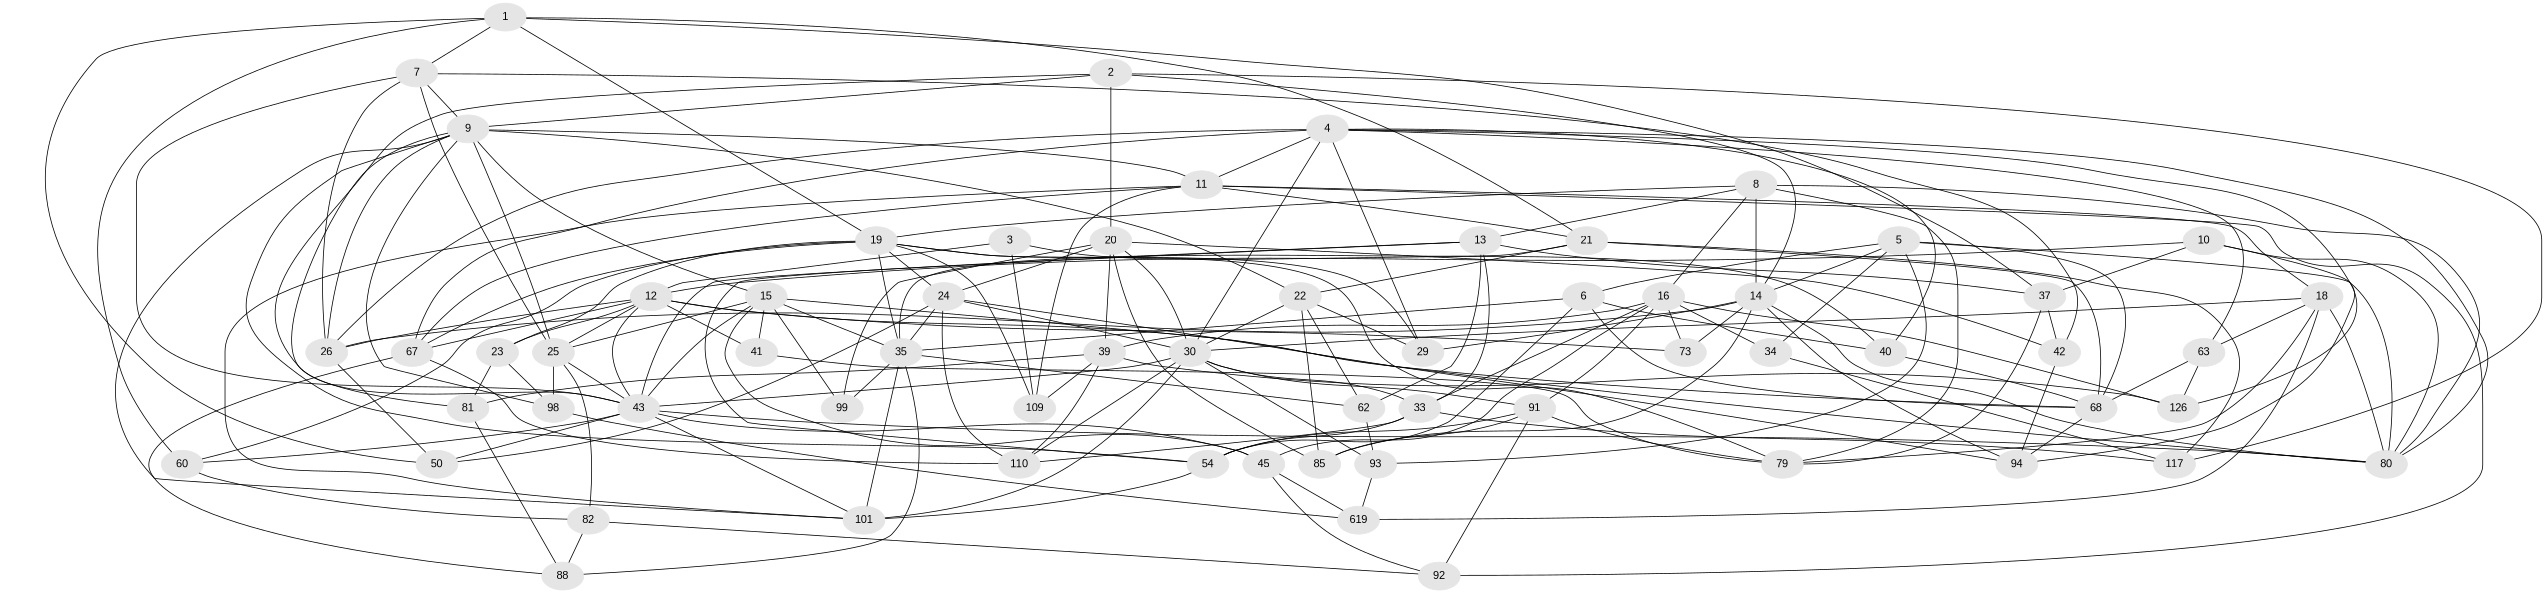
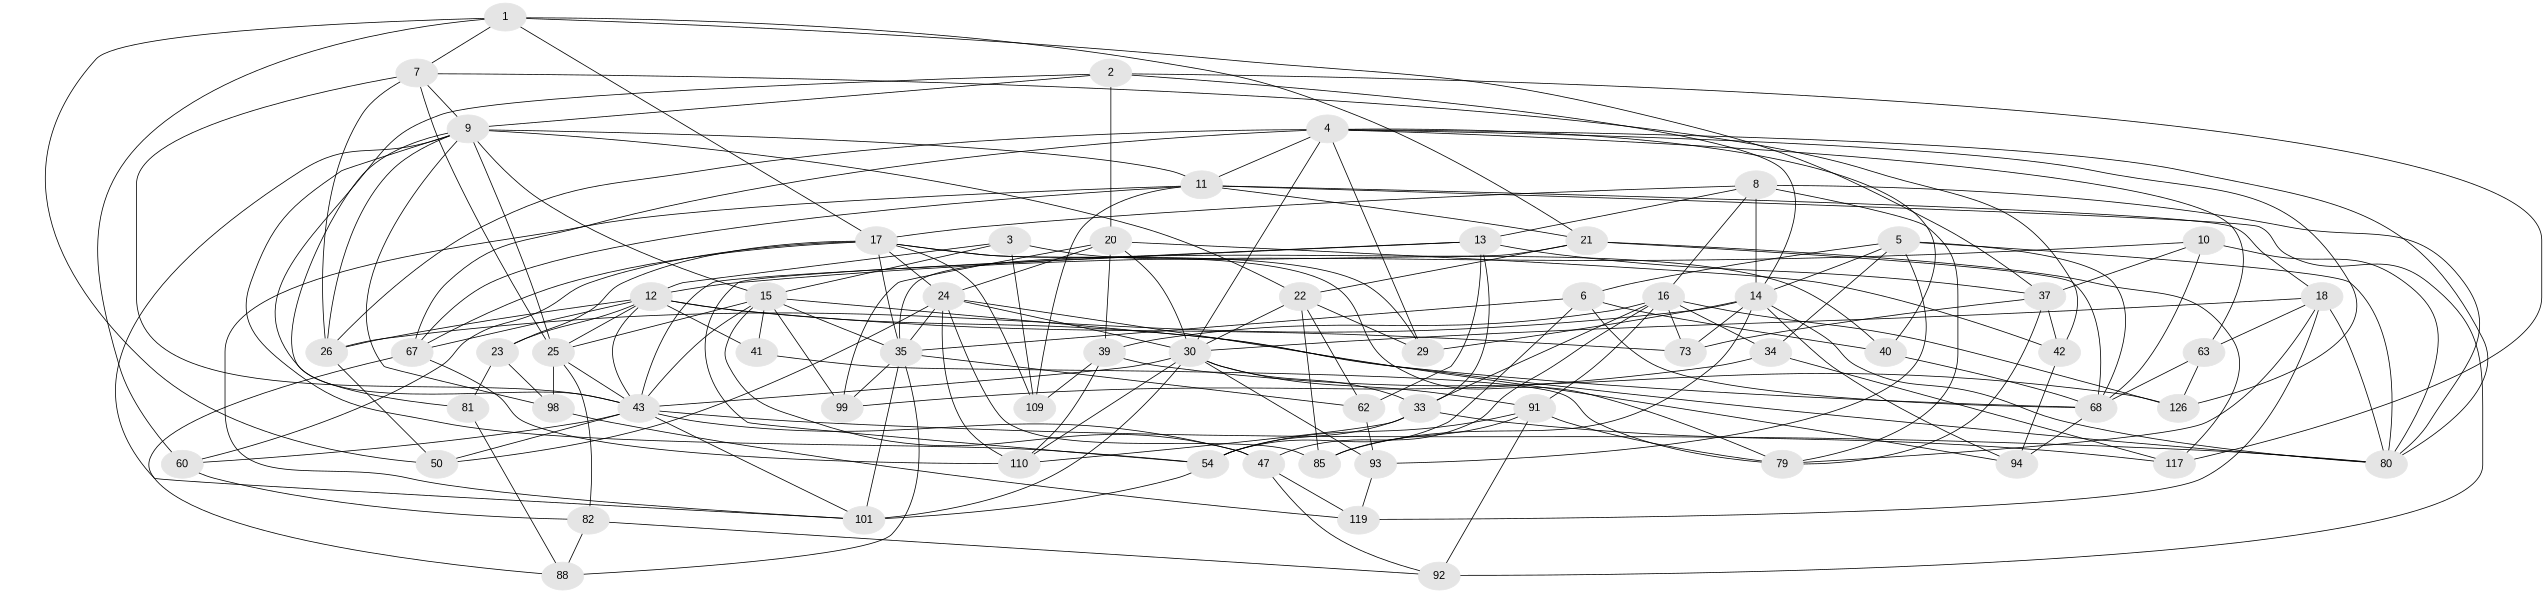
node "19": label "19" -> "17"
edge "3" -- "15": added
edge "37" -- "73": added
edge "39" -- "81": removed
edge "34" -- "99": added
edge "10" -- "94": now "10" -- "68"
edge "20" -- "85": now "24" -- "85"
node "45": label "45" -> "47"
node "619": label "619" -> "119"
